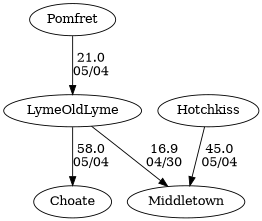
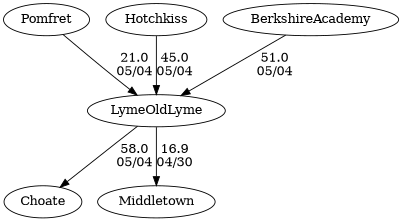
node "BerkshireAcademy": added
edge "Hotchkiss" -> "Middletown": now "Hotchkiss" -> "LymeOldLyme"
